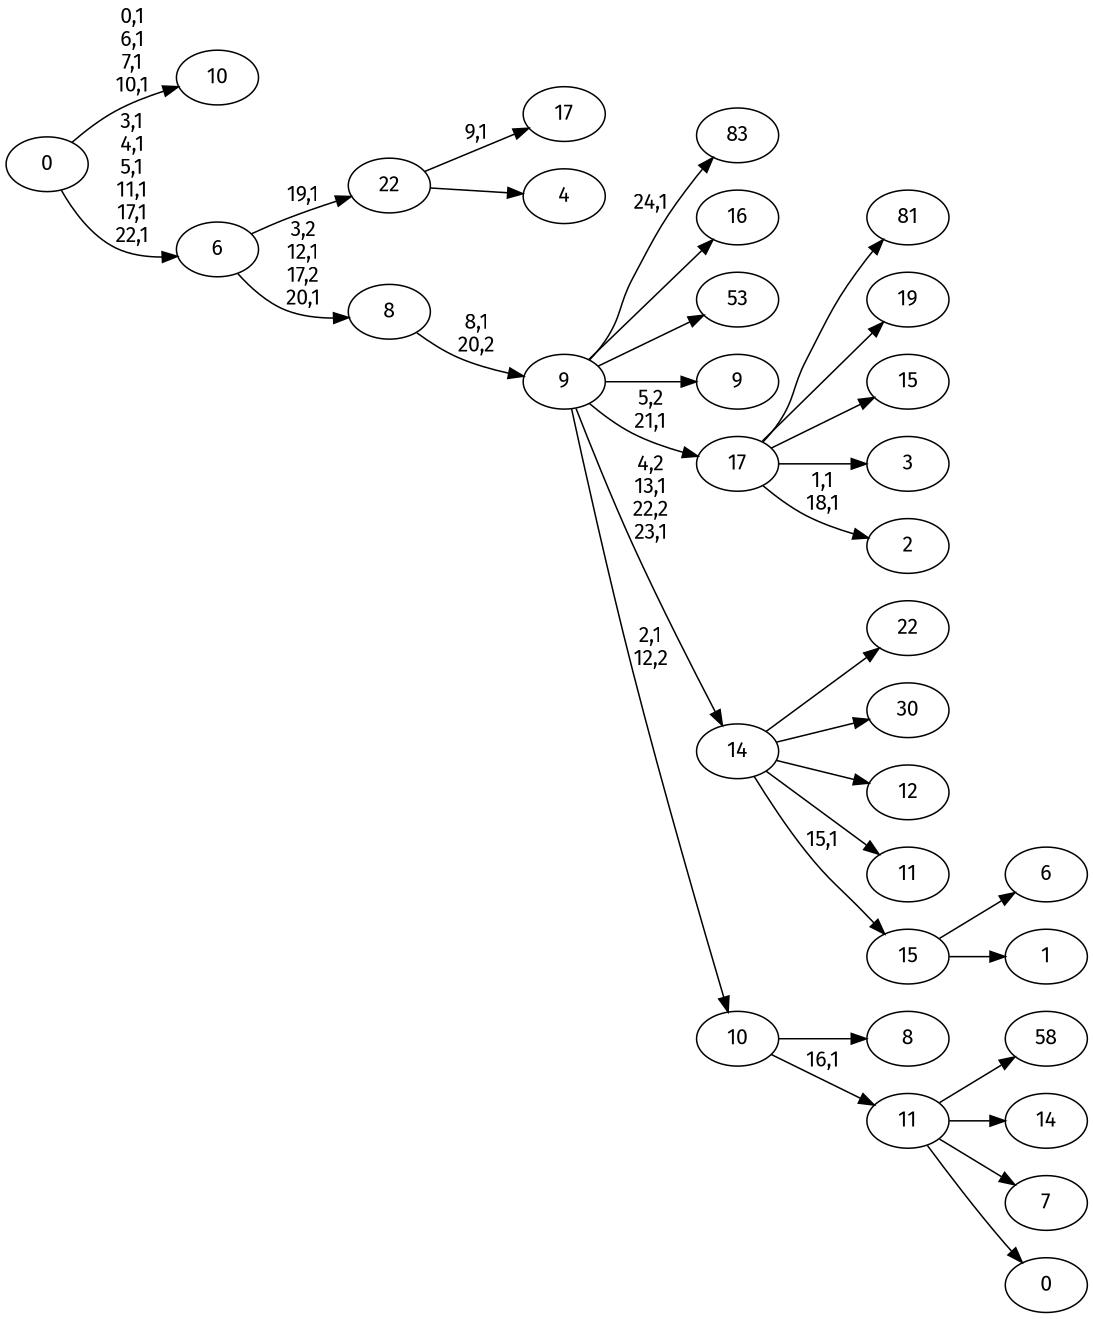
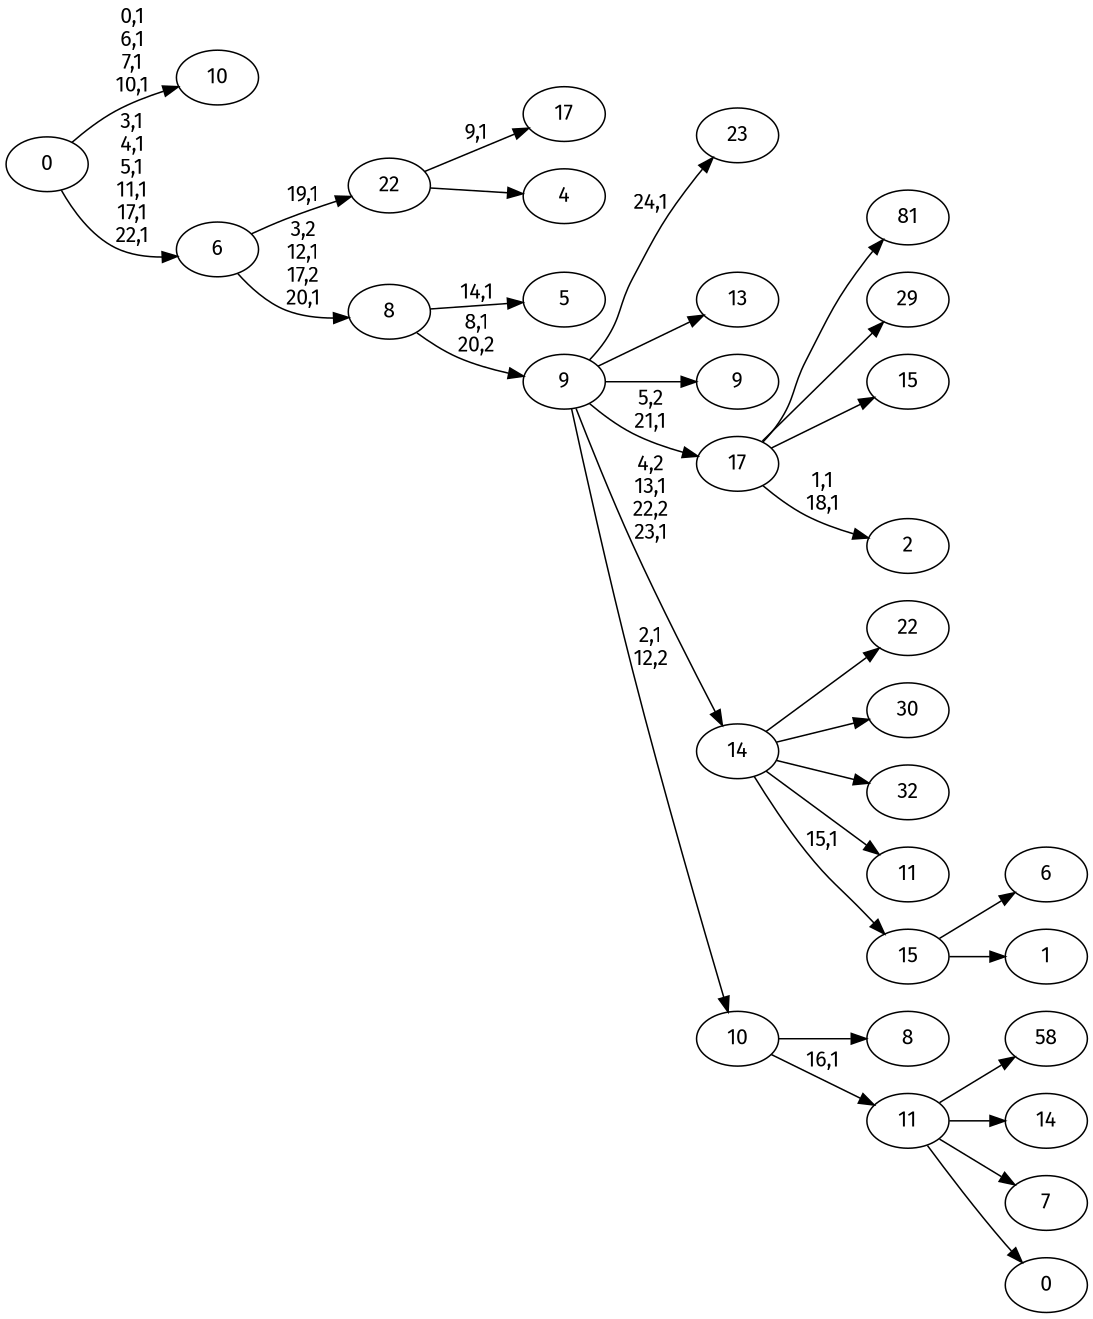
node "83": label "83" -> "23"
node "16": removed
node "5": added
node "53": label "53" -> "13"
node "19": label "19" -> "29"
node "3": removed
node "12": label "12" -> "32"
